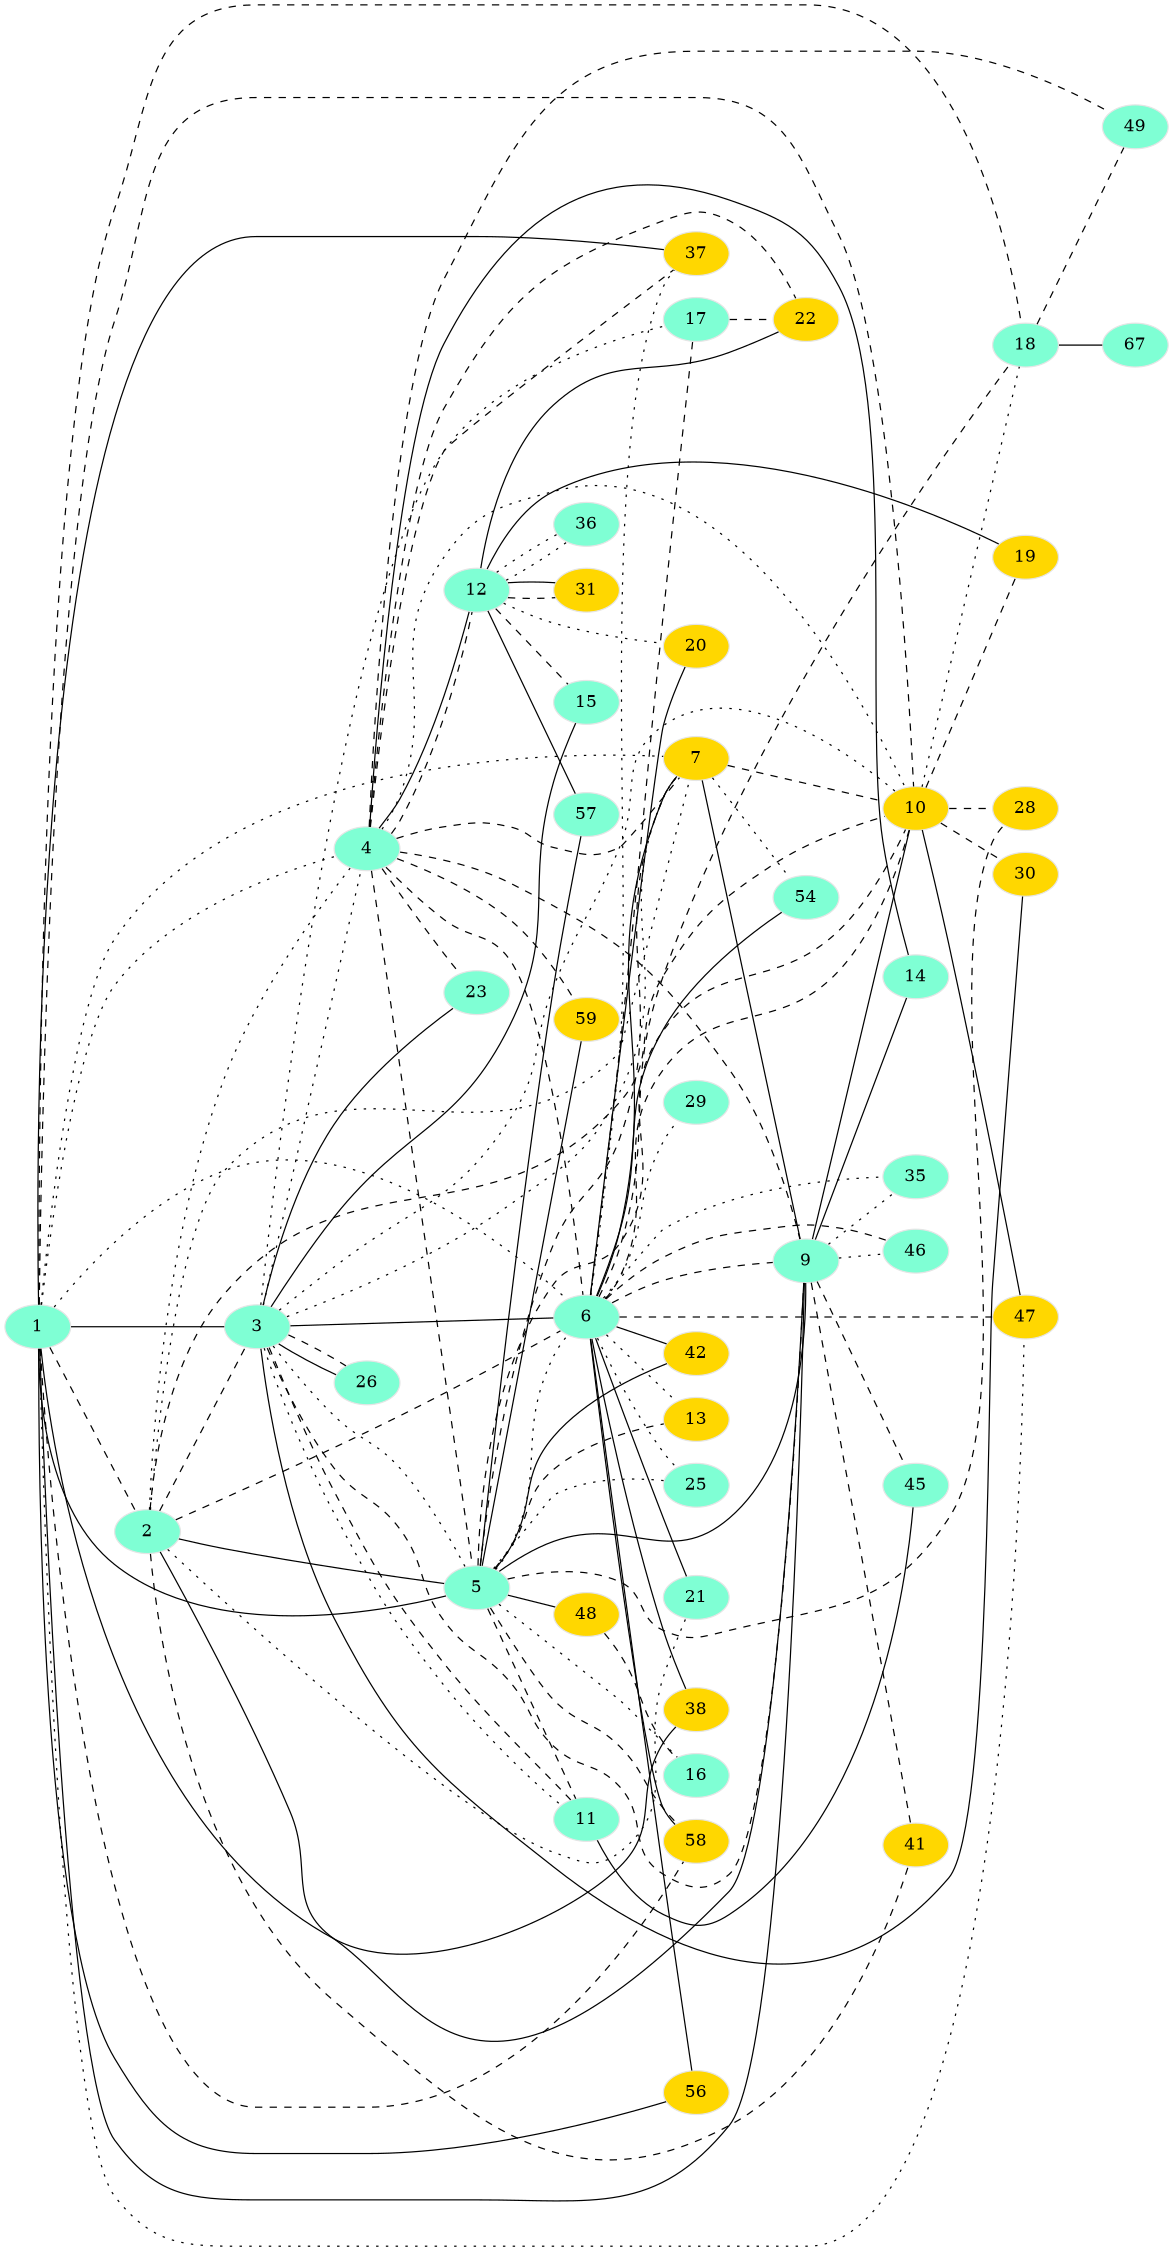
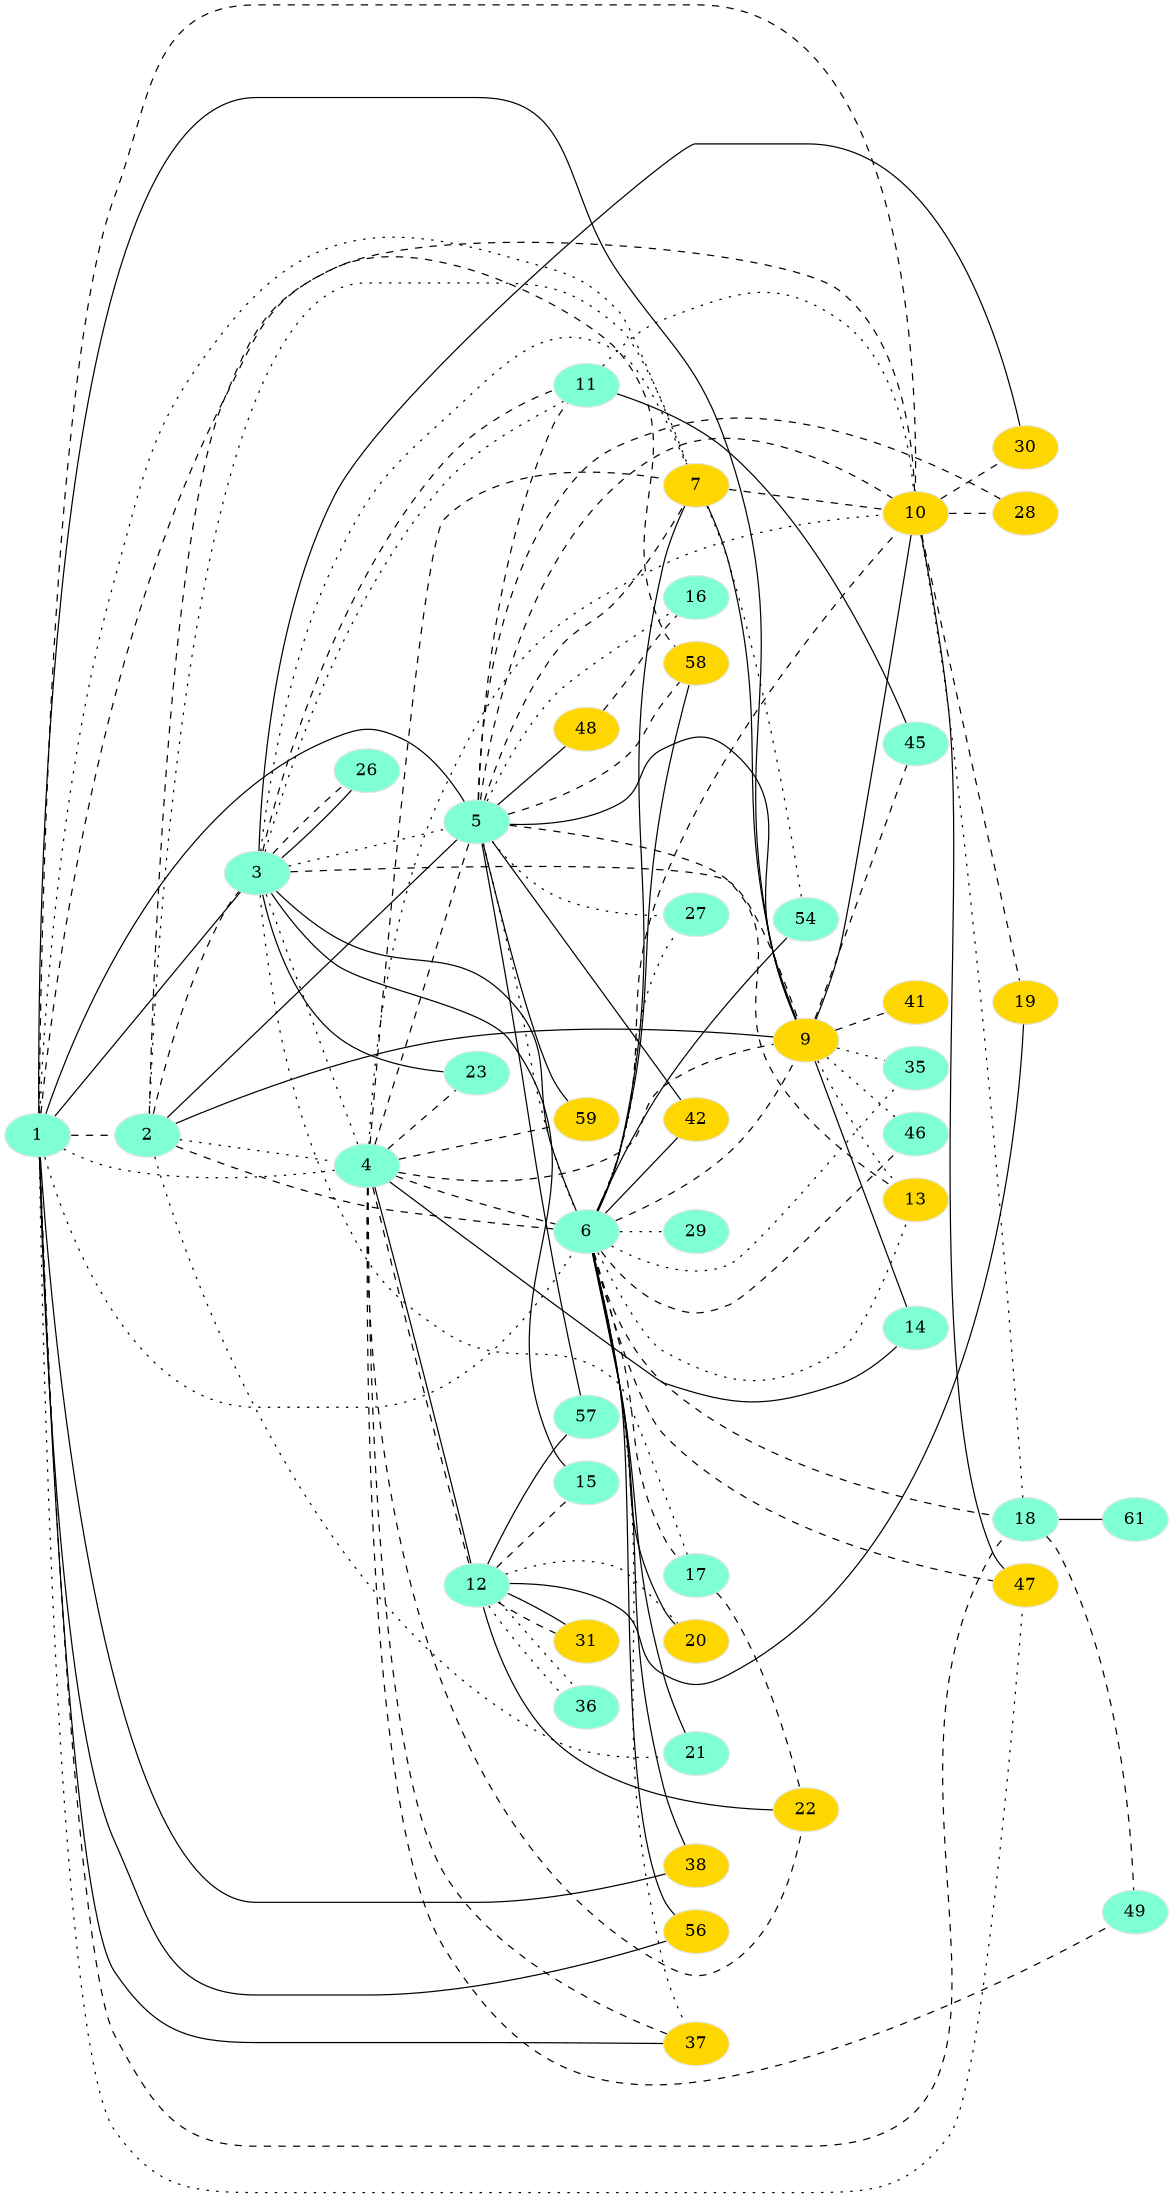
node "67": label "67" -> "61"
edge "10" -- "3": now "10" -- "11"
edge "9" -- "13": added
node "9": fillcolor aquamarine -> gold
node "25": label "25" -> "27"
edge "2" -- "41": removed
